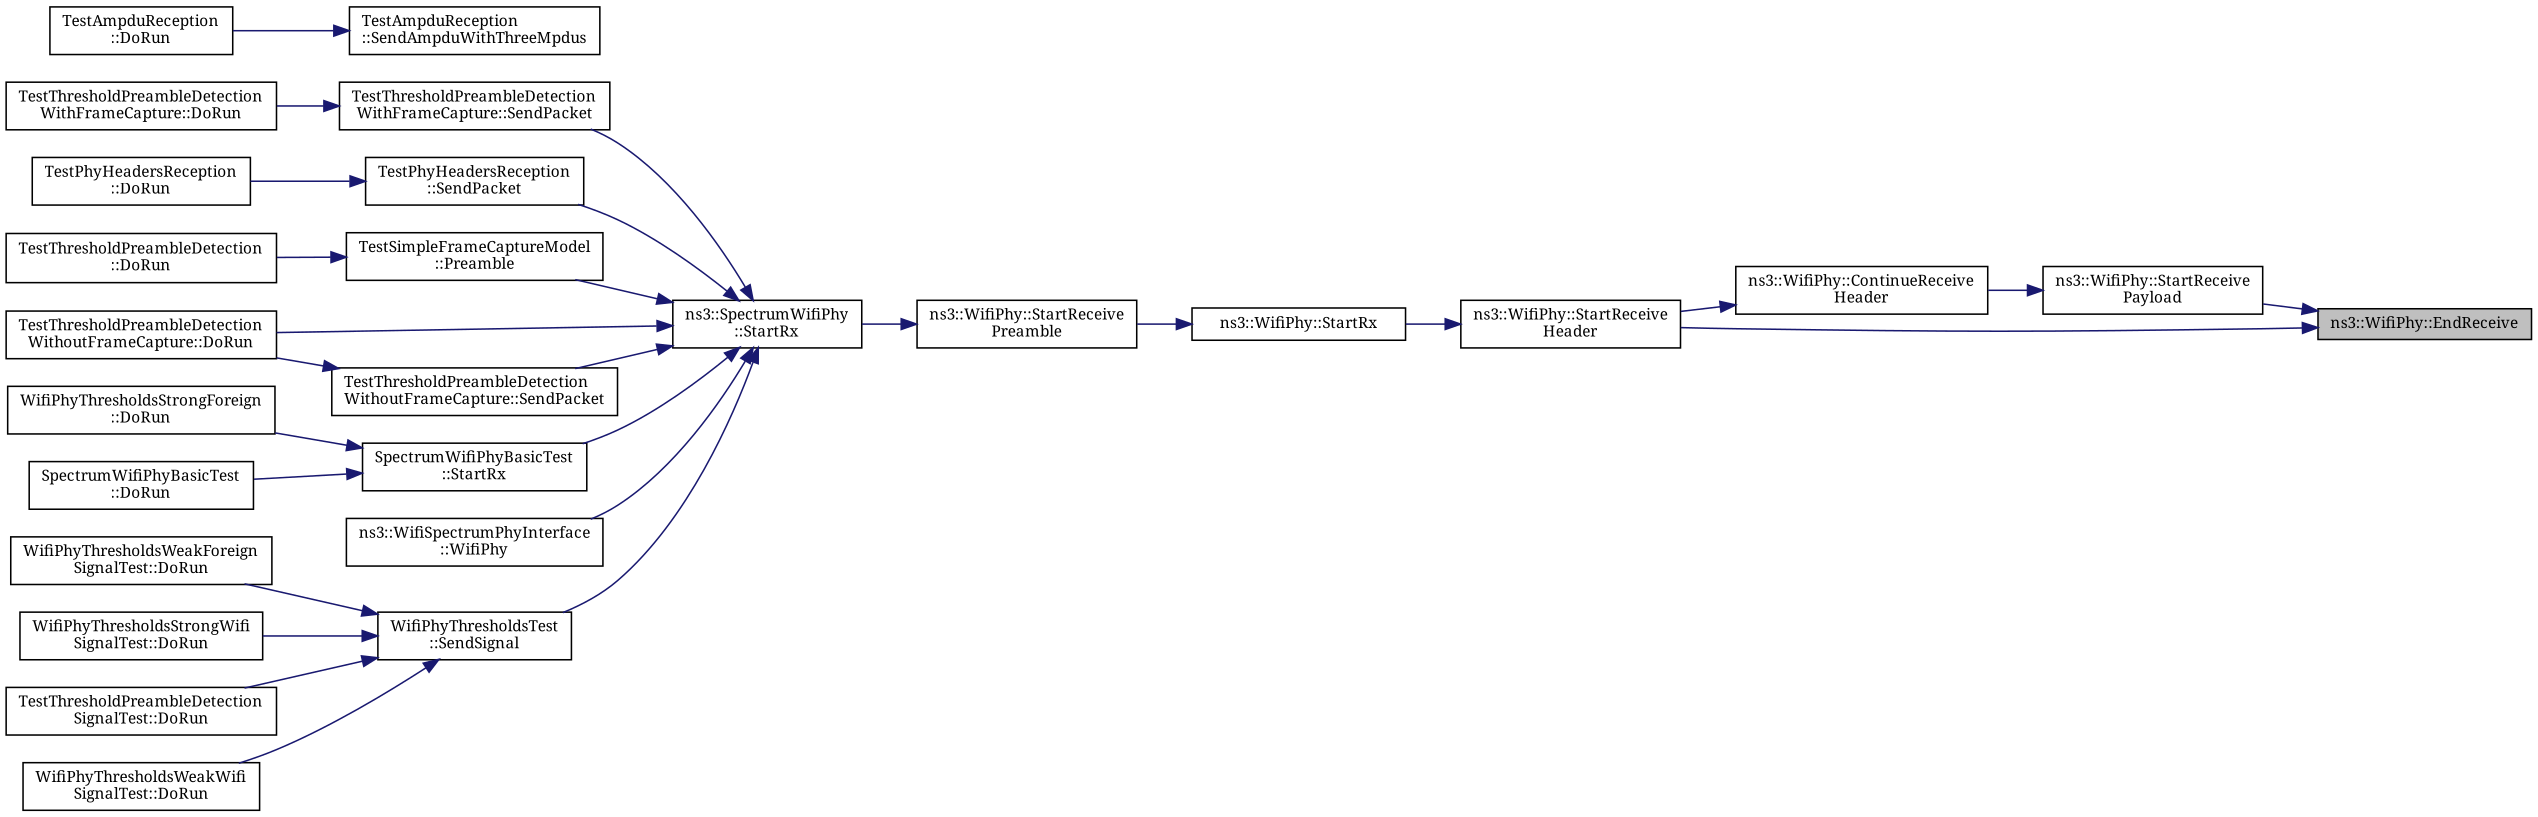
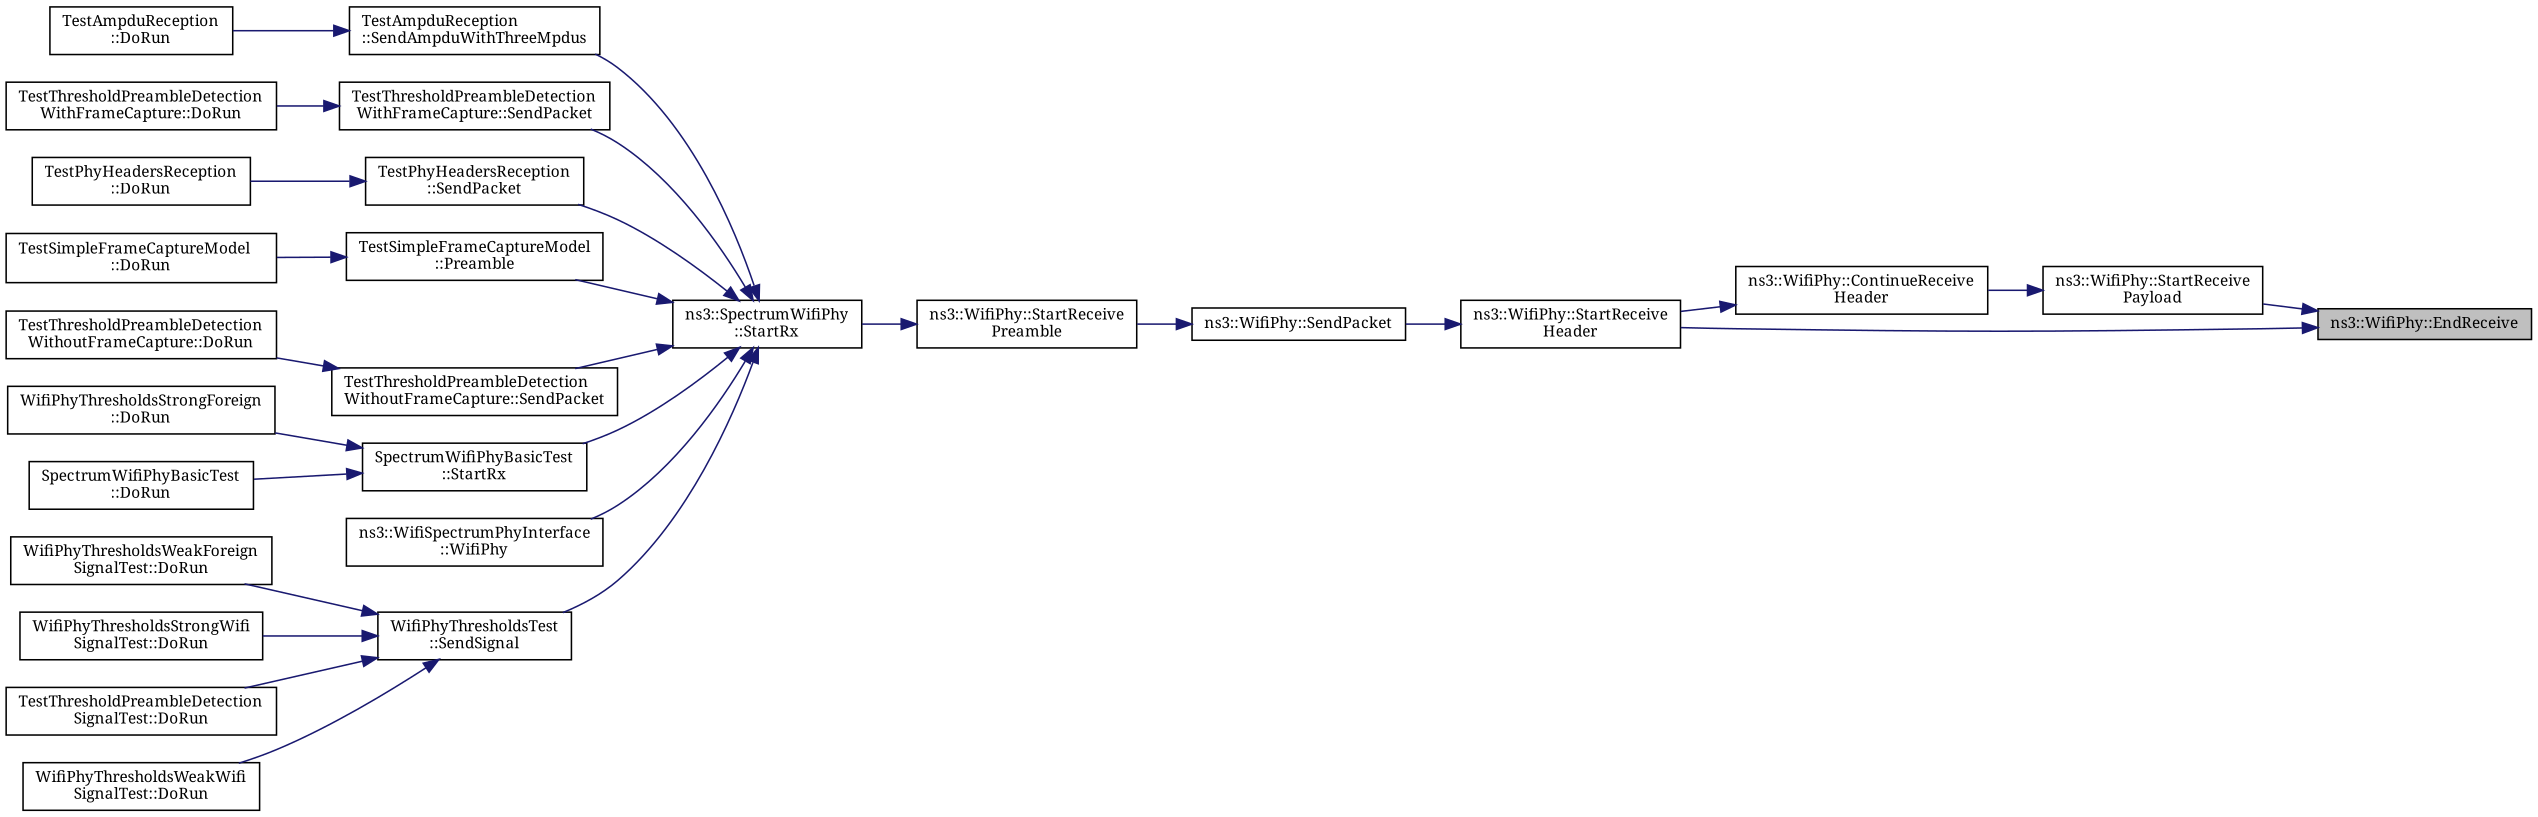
node "TestThresholdPreambleDetection ::DoRun": label "TestThresholdPreambleDetection ::DoRun" -> "TestSimpleFrameCaptureModel ::DoRun"
node "ns3::WifiPhy::StartRx": label "ns3::WifiPhy::StartRx" -> "ns3::WifiPhy::SendPacket"
edge "TestThresholdPreambleDetection WithoutFrameCapture::DoRun" -> "ns3::SpectrumWifiPhy ::StartRx": now "TestAmpduReception ::SendAmpduWithThreeMpdus" -> "ns3::SpectrumWifiPhy ::StartRx"
